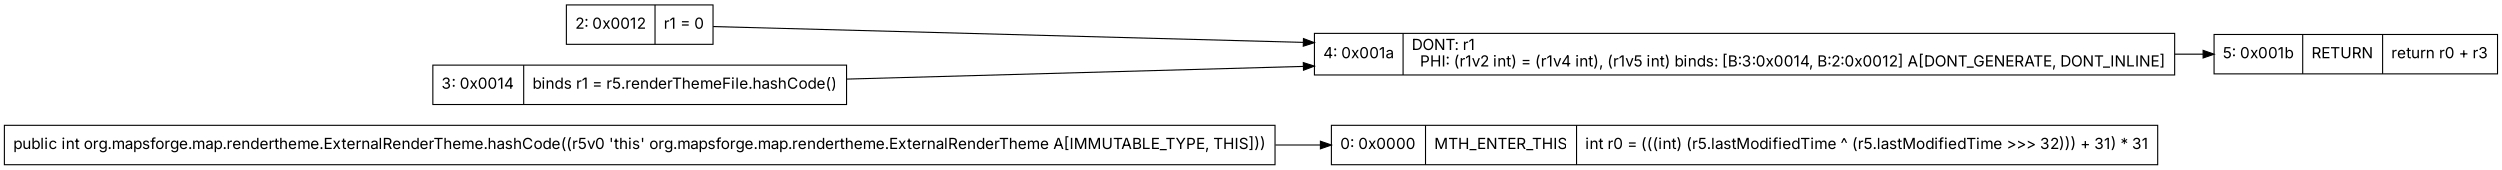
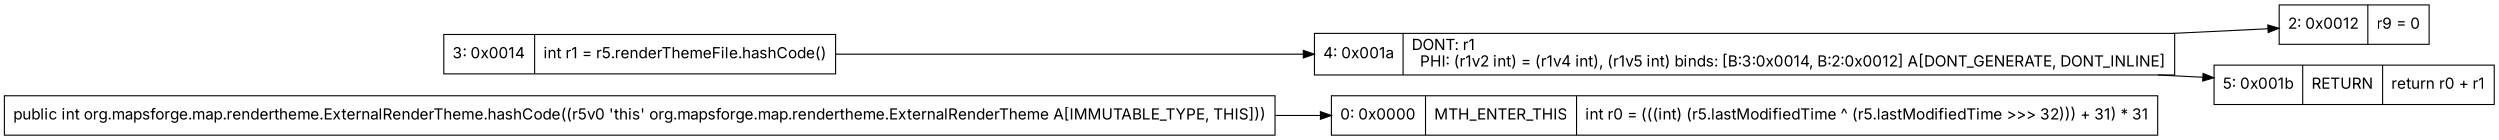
node "2: 0x0012": text "r1 = 0" -> "r9 = 0"
edge "2: 0x0012" -> "4: 0x001a": reversed
node "5: 0x001b": text "return r0 + r3" -> "return r0 + r1"
node "3: 0x0014": text "binds r1 = r5.renderThemeFile.hashCode()" -> "int r1 = r5.renderThemeFile.hashCode()"
